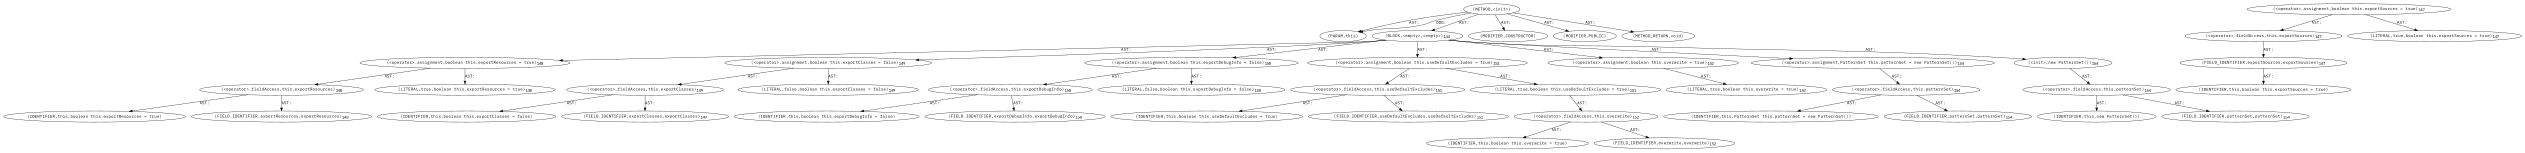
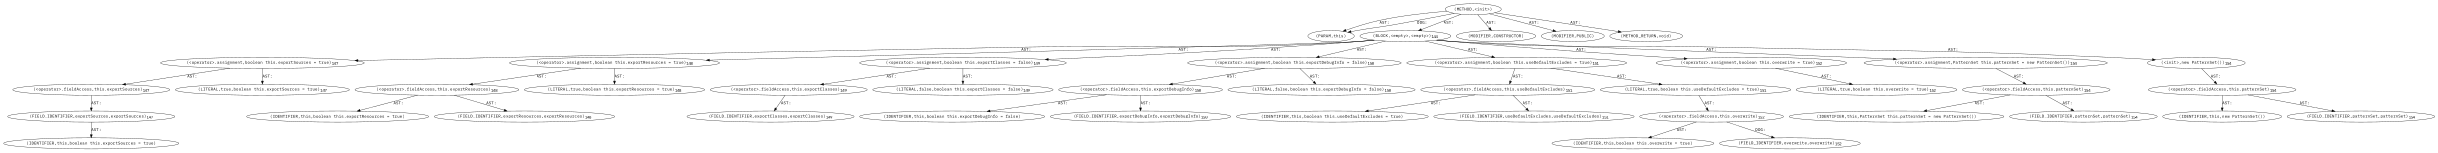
edge "(BLOCK,<empty>,<empty>)" -> "(<operator>.assignment,boolean this.exportSources = true)": added, label "AST:"
node "(IDENTIFIER,this,boolean this.exportClasses = false)": removed
edge "(<operator>.fieldAccess,this.overwrite)" -> "(FIELD_IDENTIFIER,overwrite,overwrite)": label "AST: " -> "DDG: "
